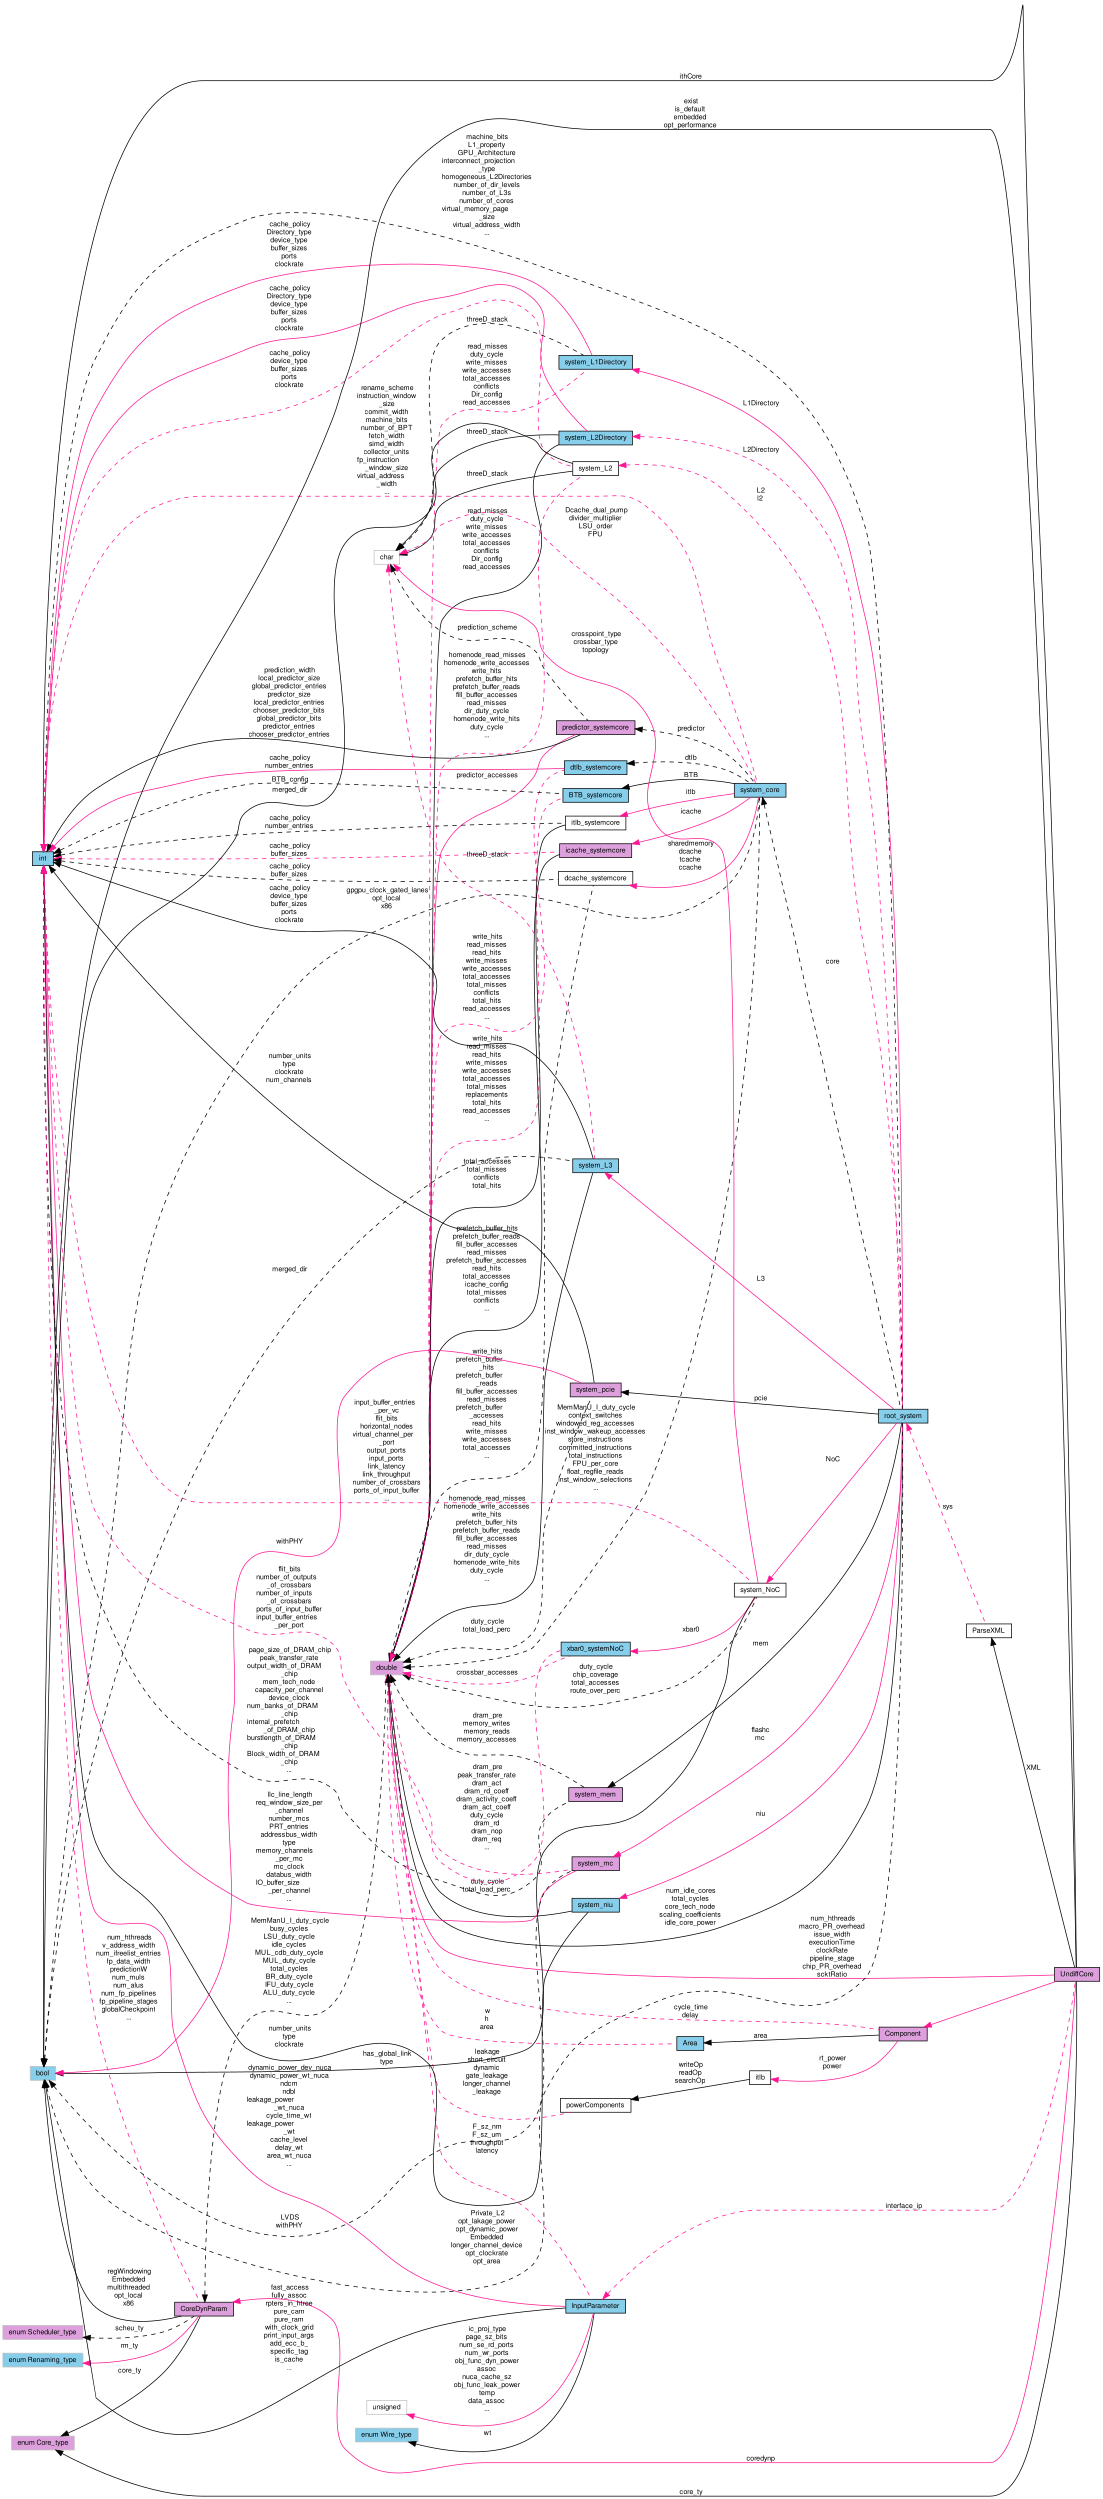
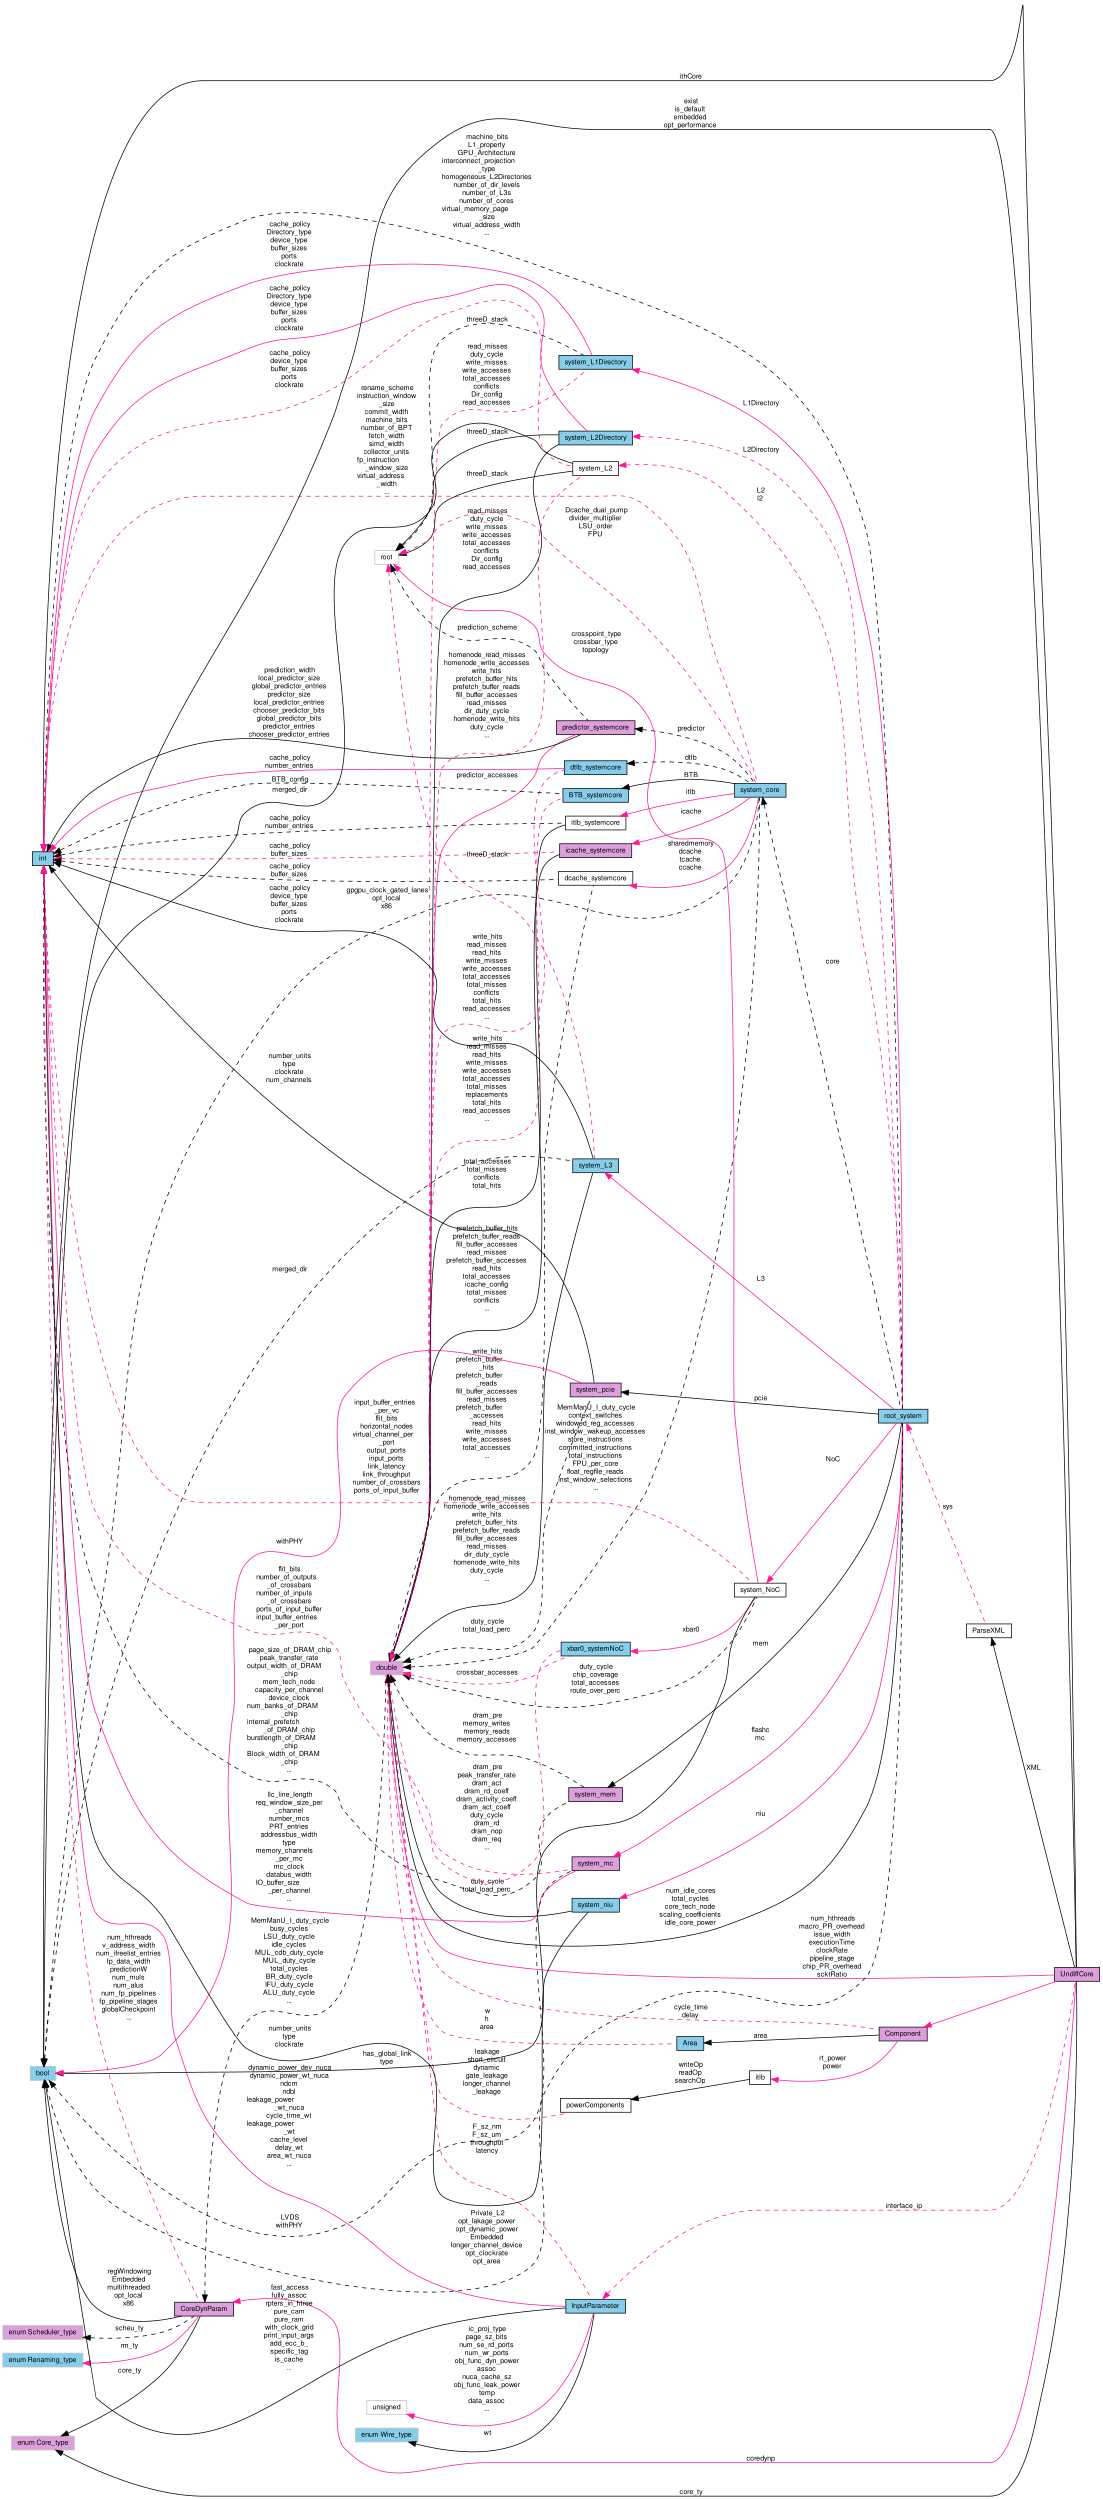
node "char": label "char" -> "root"
